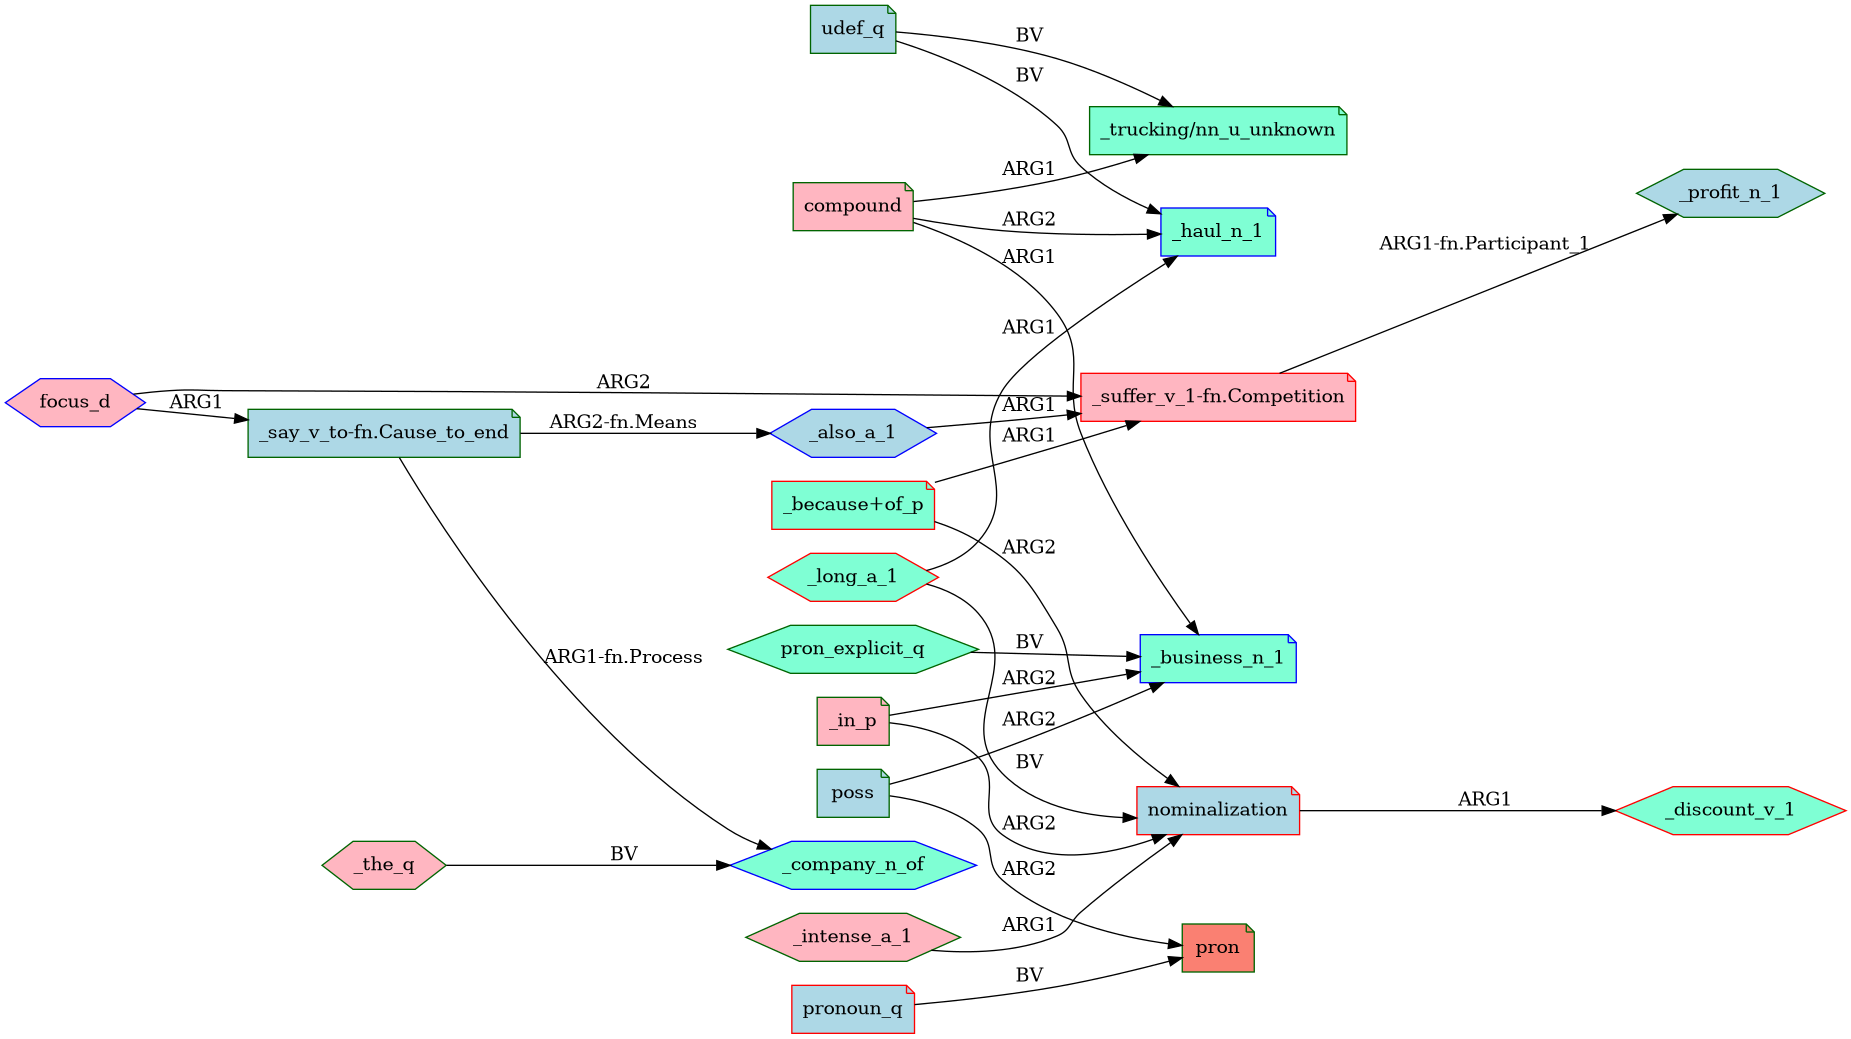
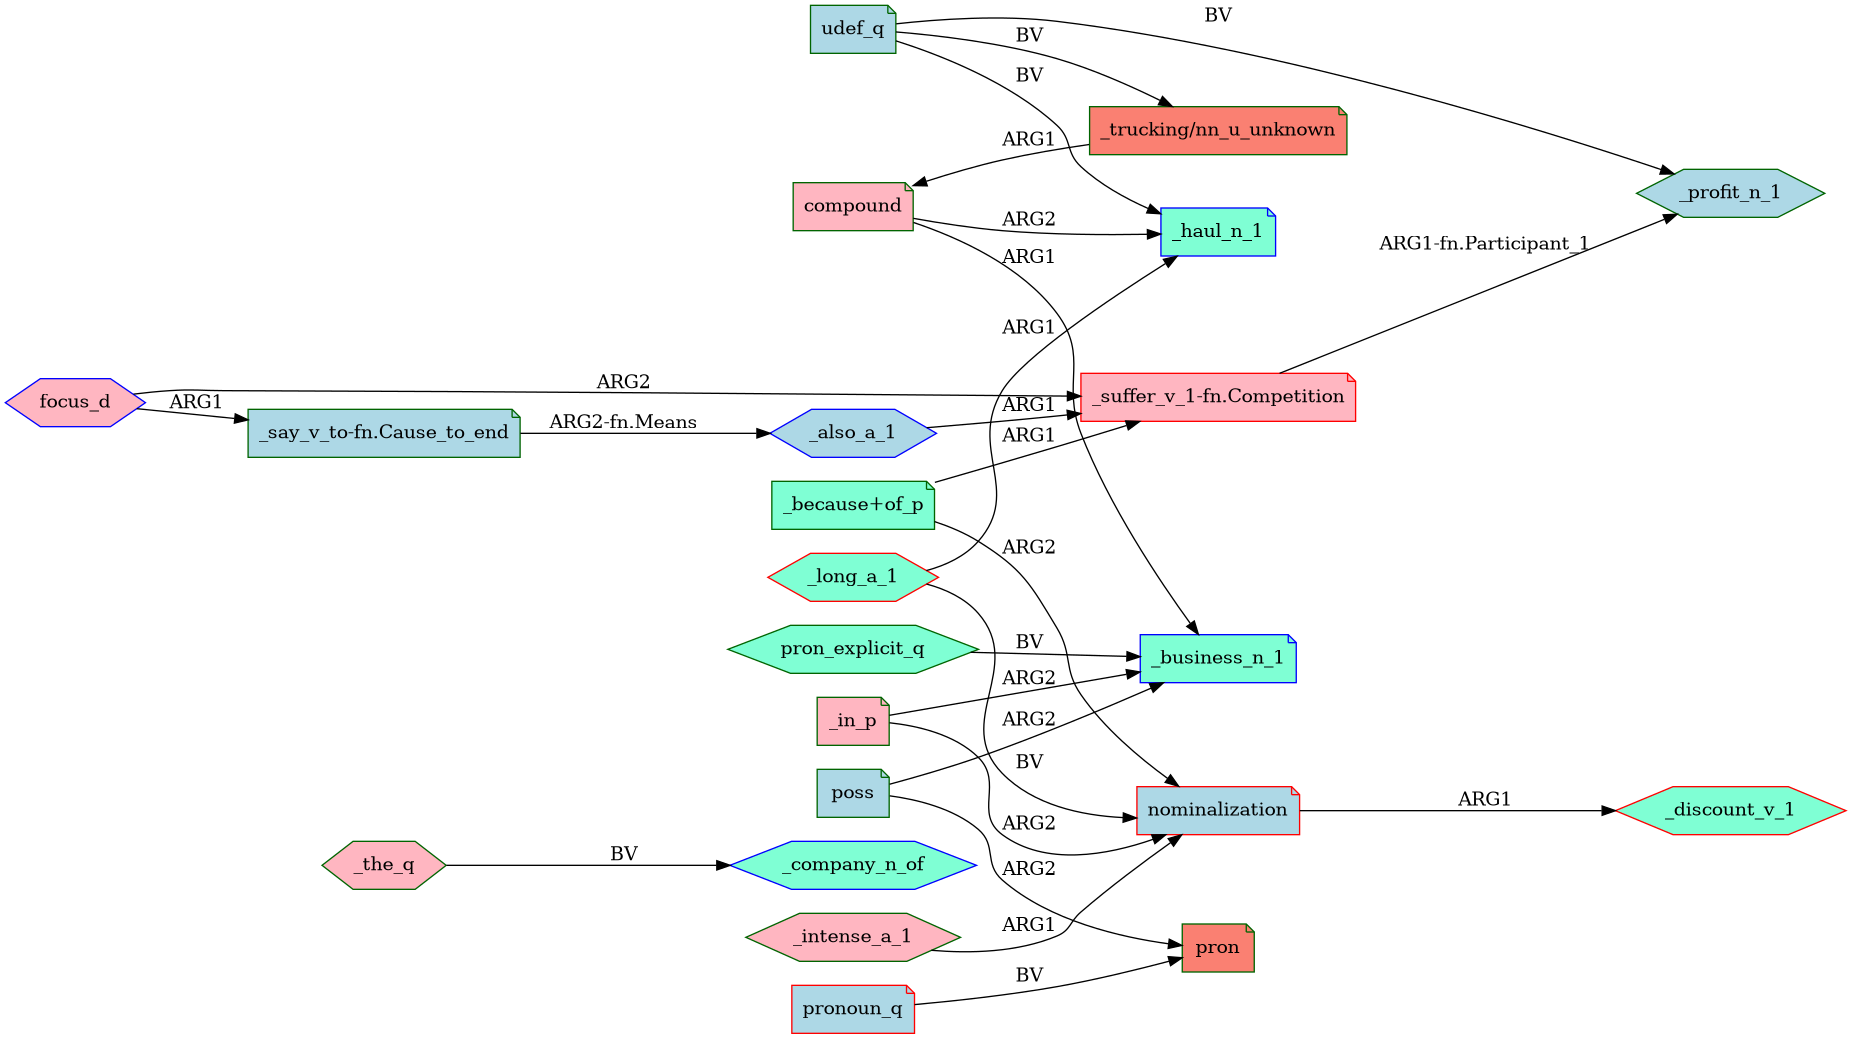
edge "udef_q" -> "_profit_n_1": added, label "BV"
node "_trucking/nn_u_unknown": fillcolor aquamarine -> salmon
edge "compound" -> "_trucking/nn_u_unknown": reversed
node "_because+of_p": color red -> darkgreen
edge "_say_v_to-fn.Cause_to_end" -> "_company_n_of": removed, label "ARG1-fn.Process"
